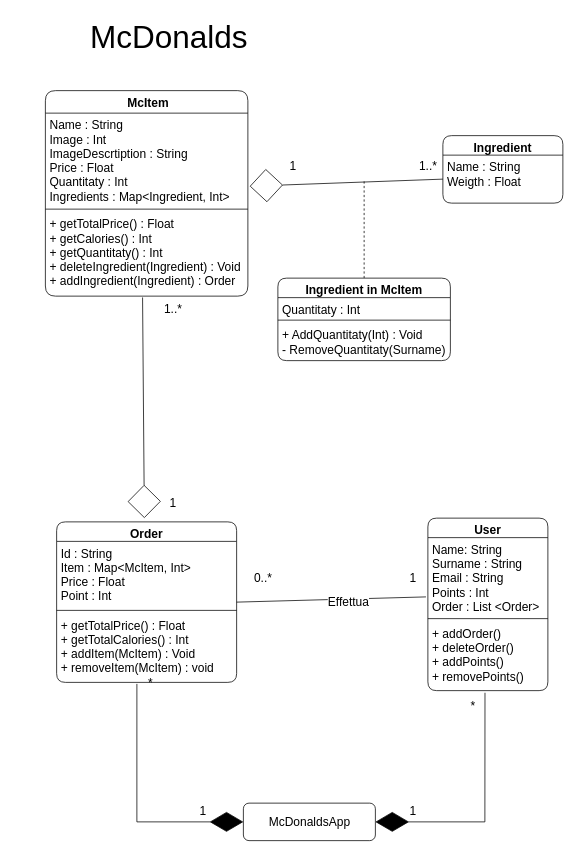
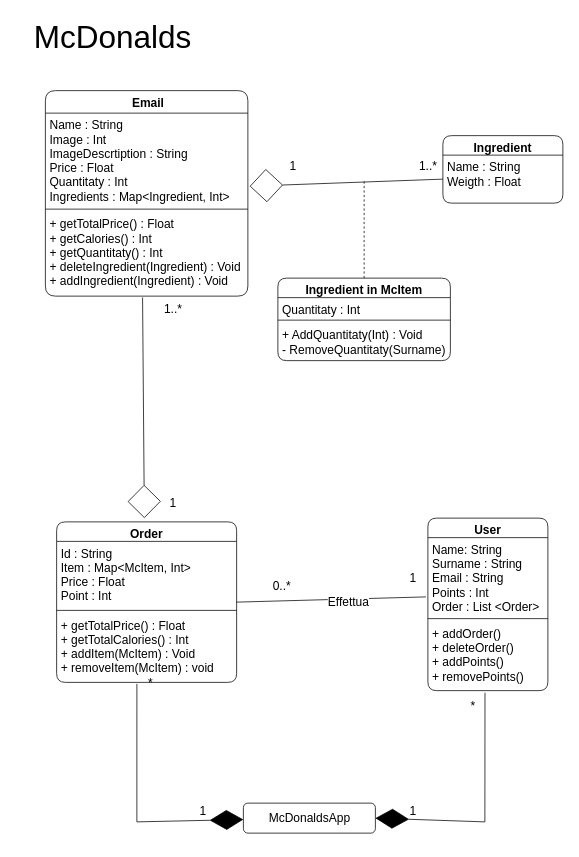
node "McDonalds": moved (169, 38) -> (113, 38)
node "McItem": label "McItem" -> "Email"
node "+ getTotalPrice() : Float + getCalories() : Int + getQuantitaty() : Int + deleteIngredient(Ingredient) : Void + addIngredient(Ingredient) : Order": label "+ getTotalPrice() : Float + getCalories() : Int + getQuantitaty() : Int + deleteIngredient(Ingredient) : Void + addIngredient(Ingredient) : Order" -> "+ getTotalPrice() : Float + getCalories() : Int + getQuantitaty() : Int + deleteIngredient(Ingredient) : Void + addIngredient(Ingredient) : Void"
node "0..*": moved (263, 578) -> (282, 585)
node "McDonaldsApp": size 132x38 -> 132x30
